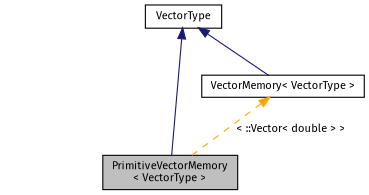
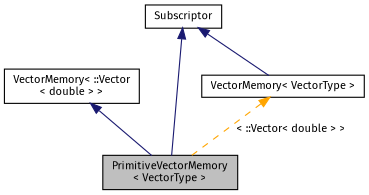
node "VectorType": label "VectorType" -> "Subscriptor"
node "VectorMemory< ::Vector < double > >": added
